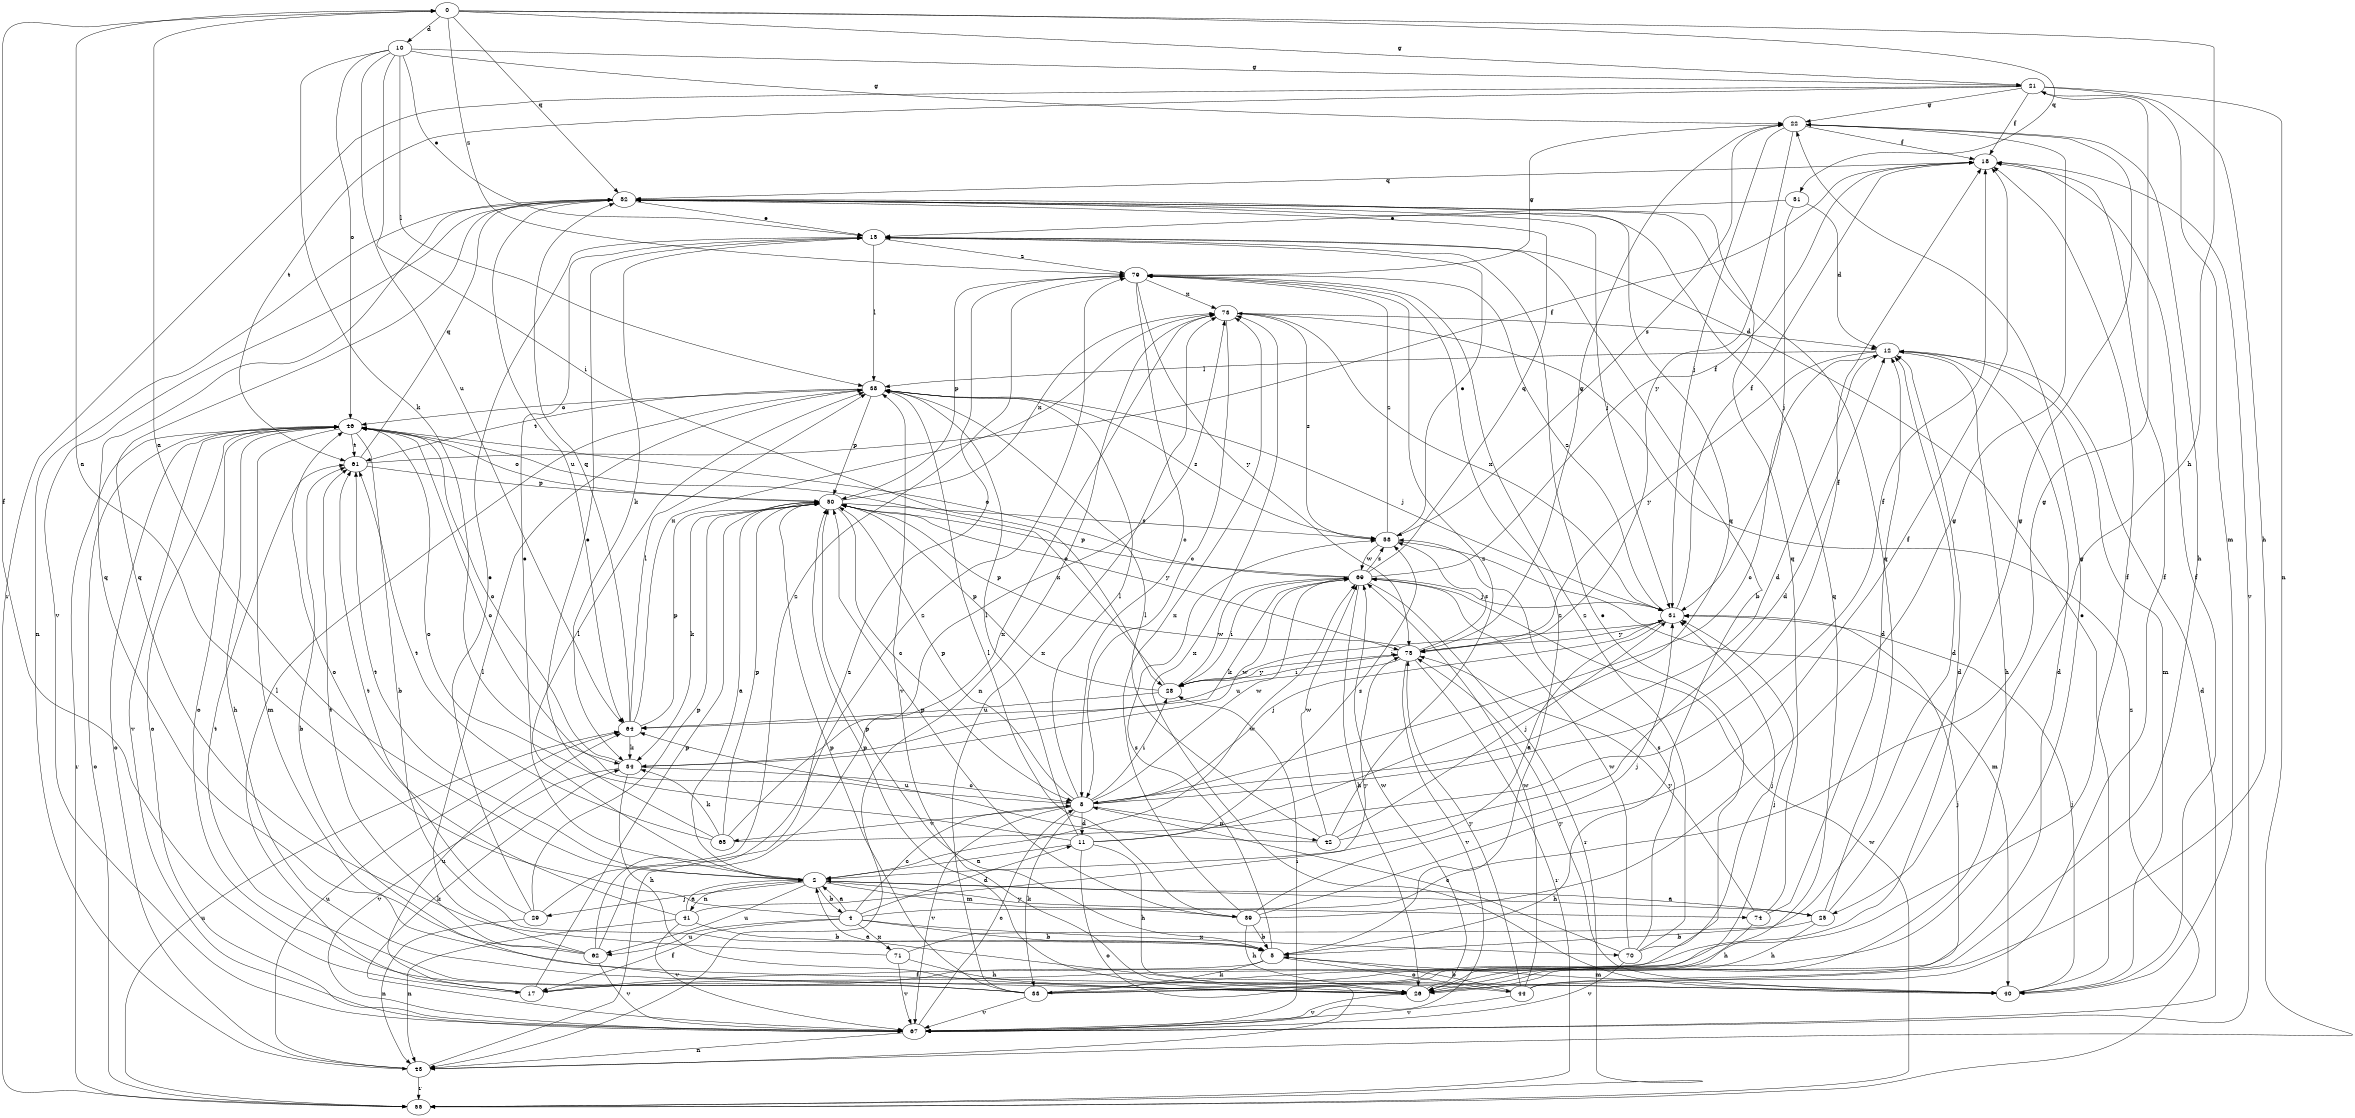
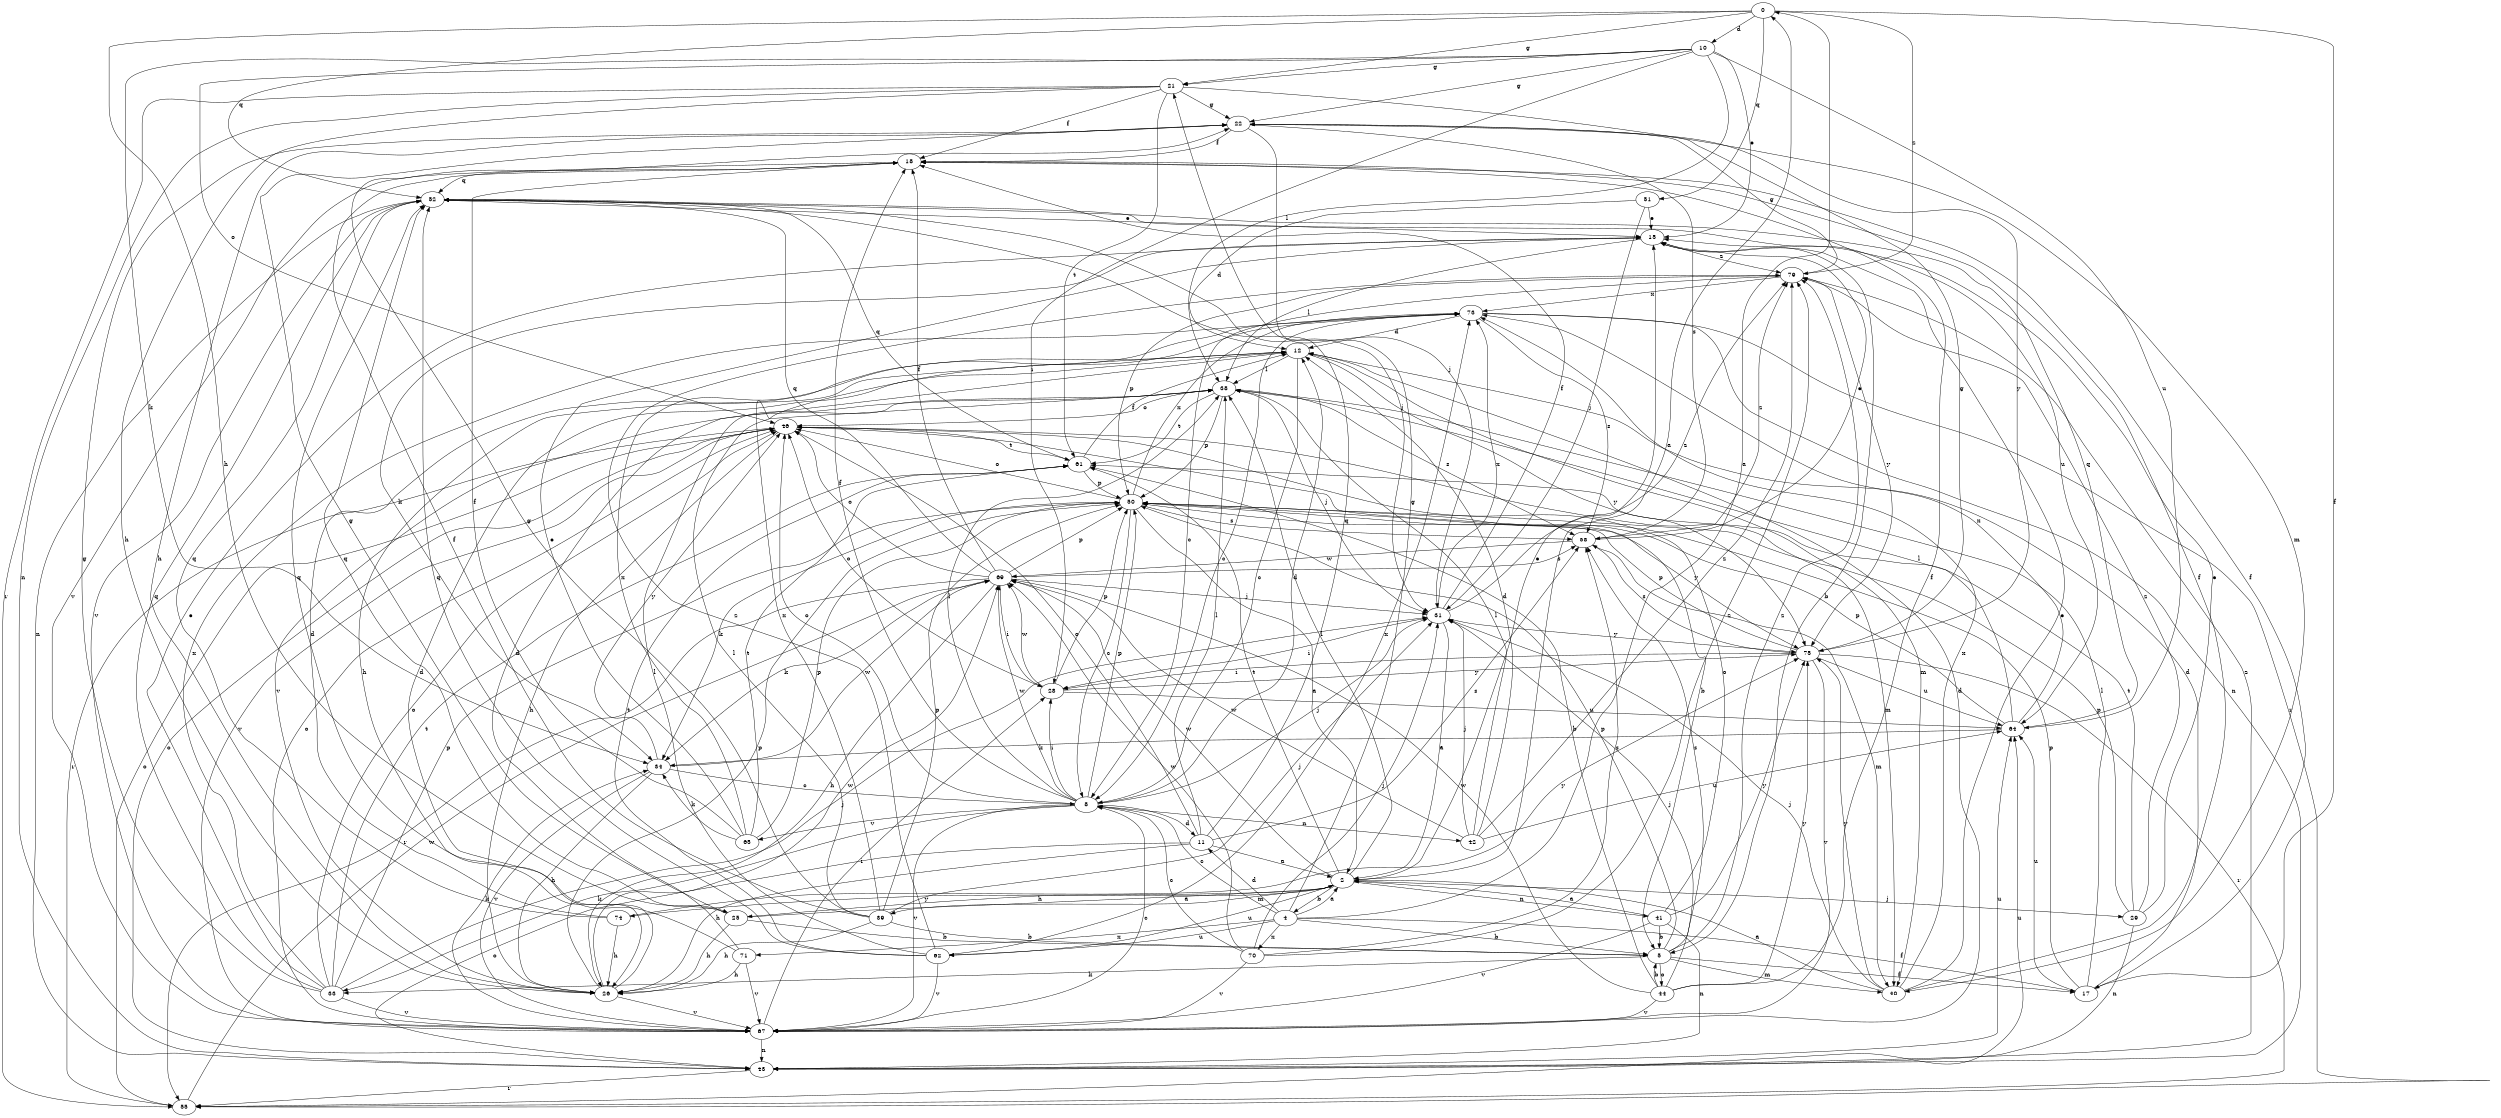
edge "61" -> "18": now "61" -> "12"
edge "34" -> "46": label "o" -> "y"
edge "73" -> "55": label "z" -> "r"
